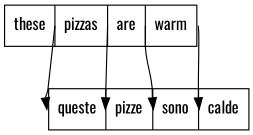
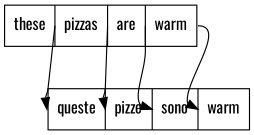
node "queste": text "calde" -> "warm"
